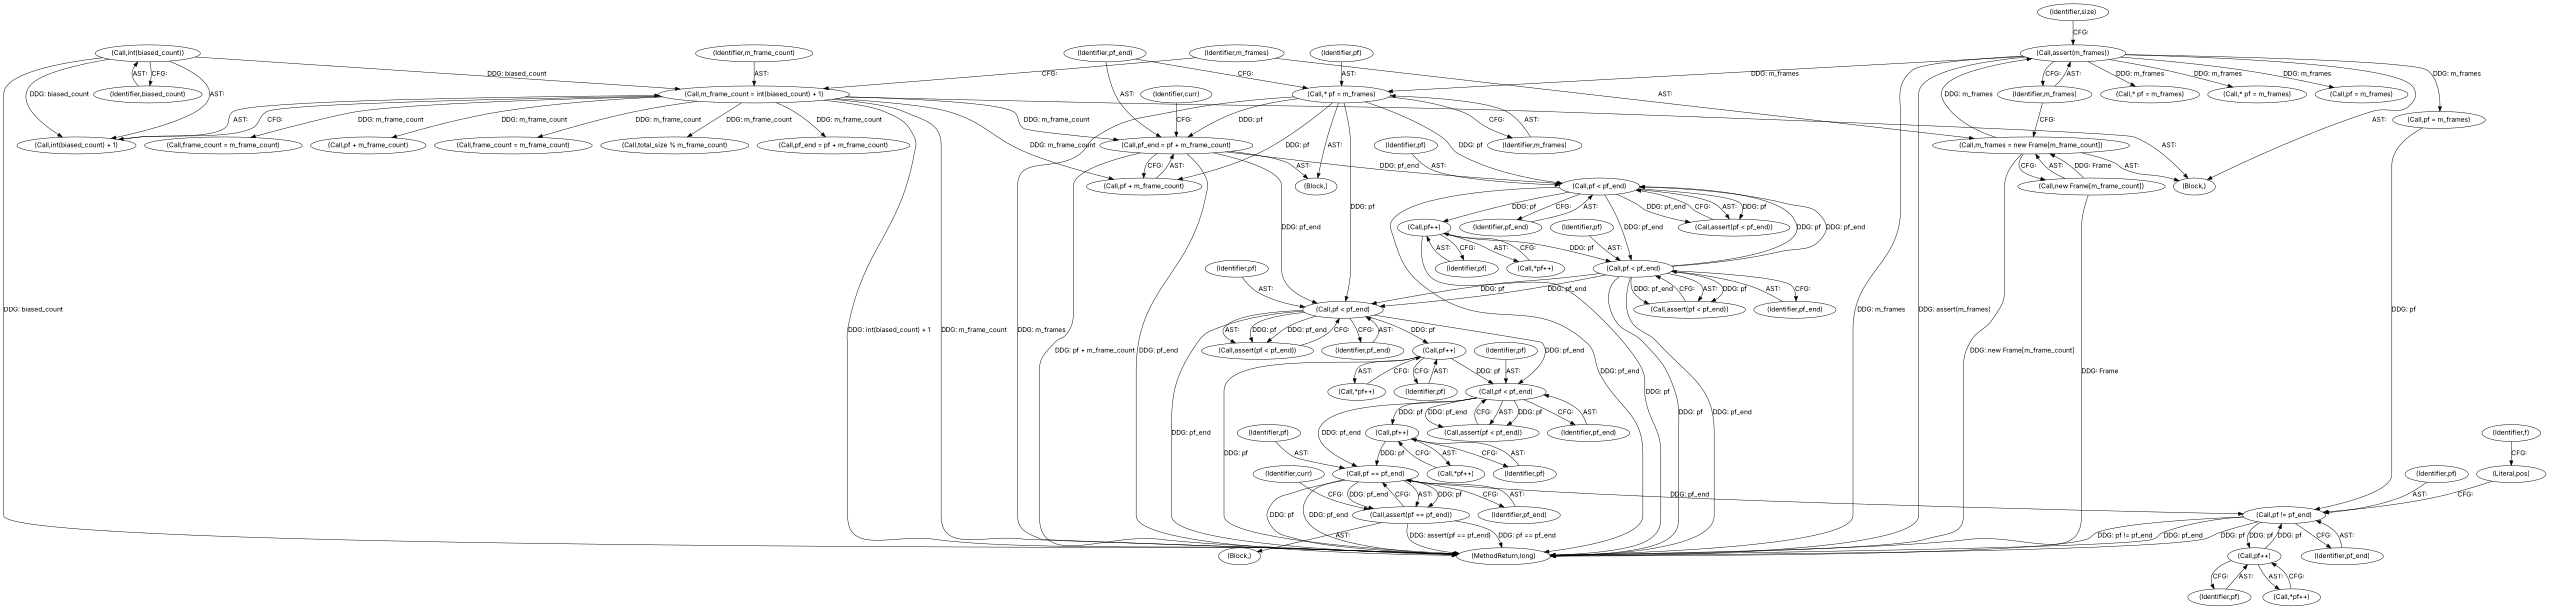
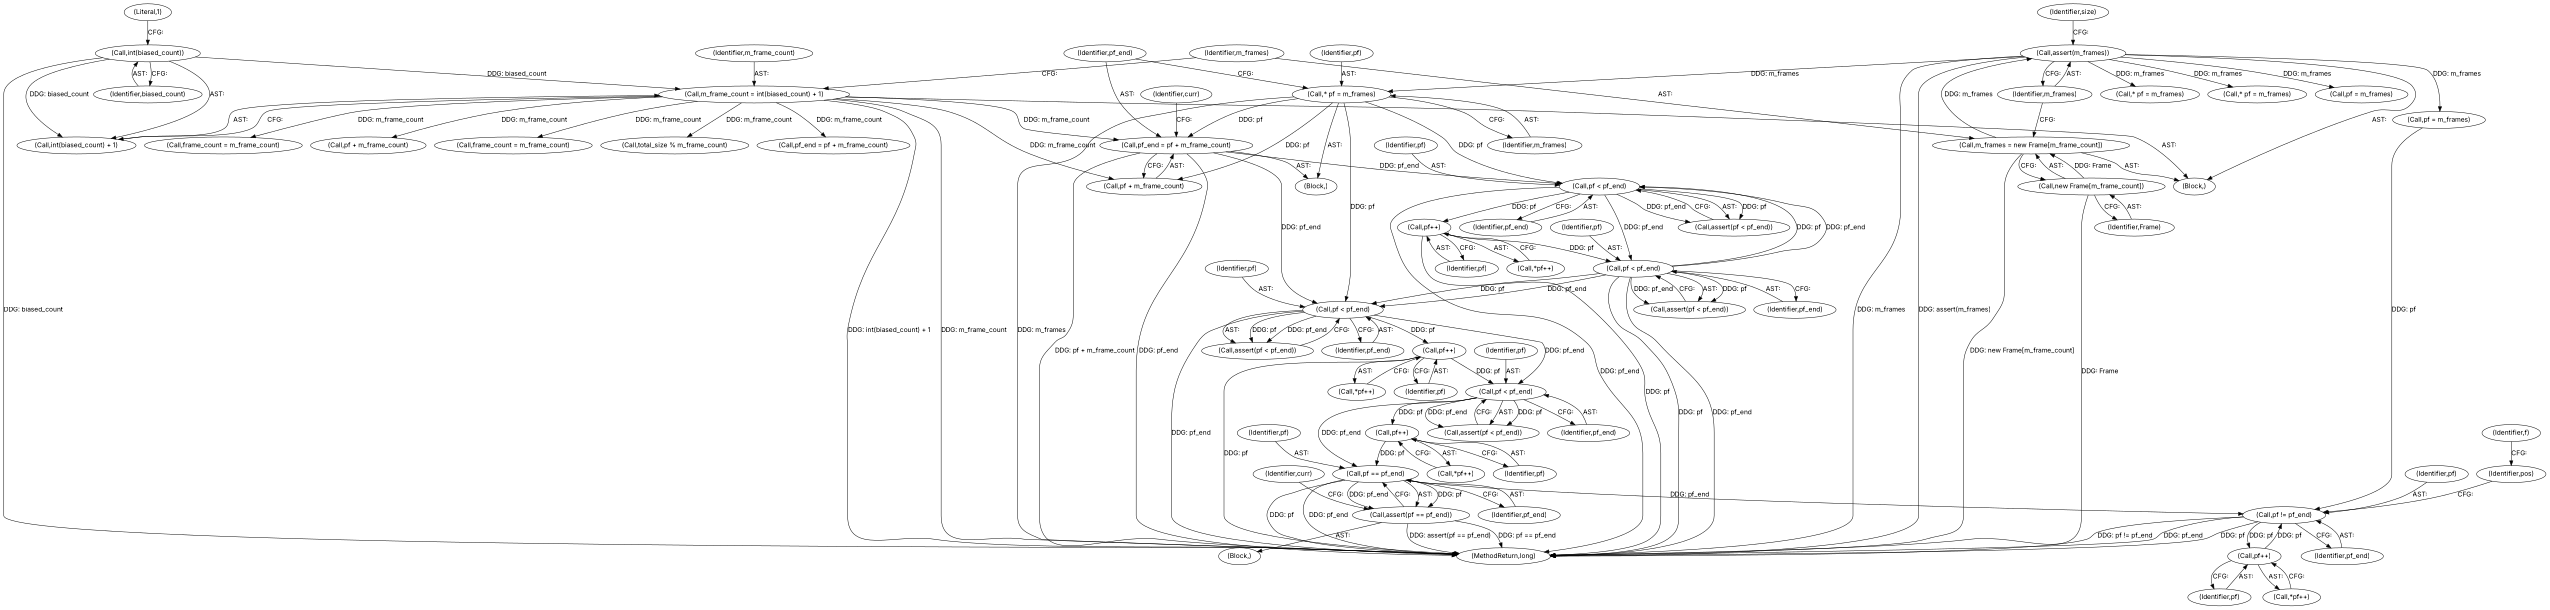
node "(Literal,1)": added
node "(Identifier,Frame)": added
node "(Literal,pos)": label "(Literal,pos)" -> "(Identifier,pos)"
